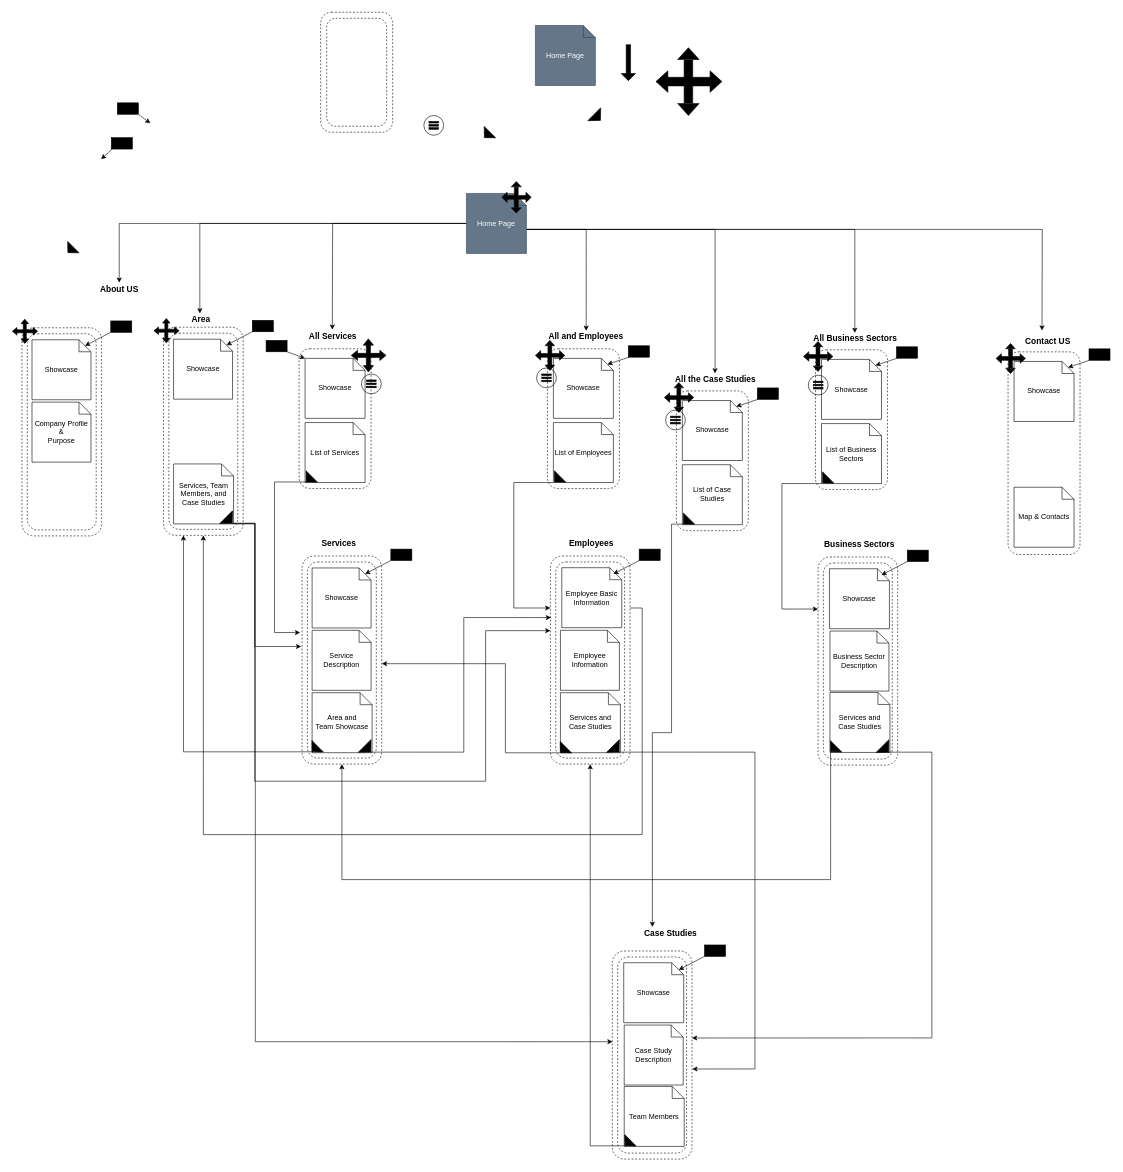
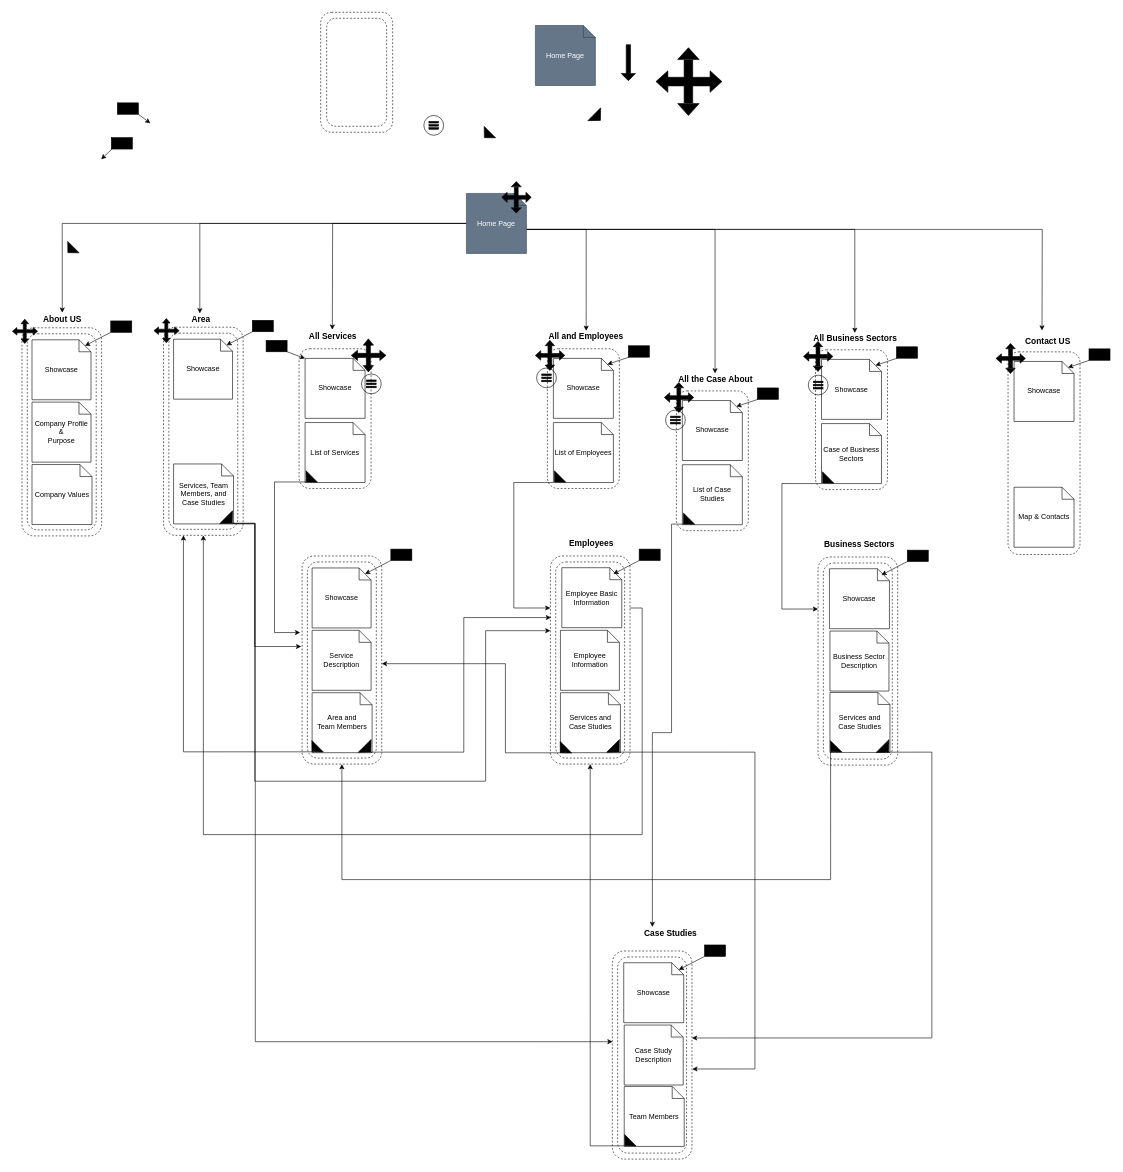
node "About US": moved (119, 289) -> (62, 319)
node "All the Case Studies": label "All the Case Studies" -> "All the Case About"
node "List of Business Sectors": label "List of Business Sectors" -> "Case of Business Sectors"
node "Company Values": added
node "Services": removed
node "Area and Team Showcase": label "Area and Team Showcase" -> "Area and Team Members"
